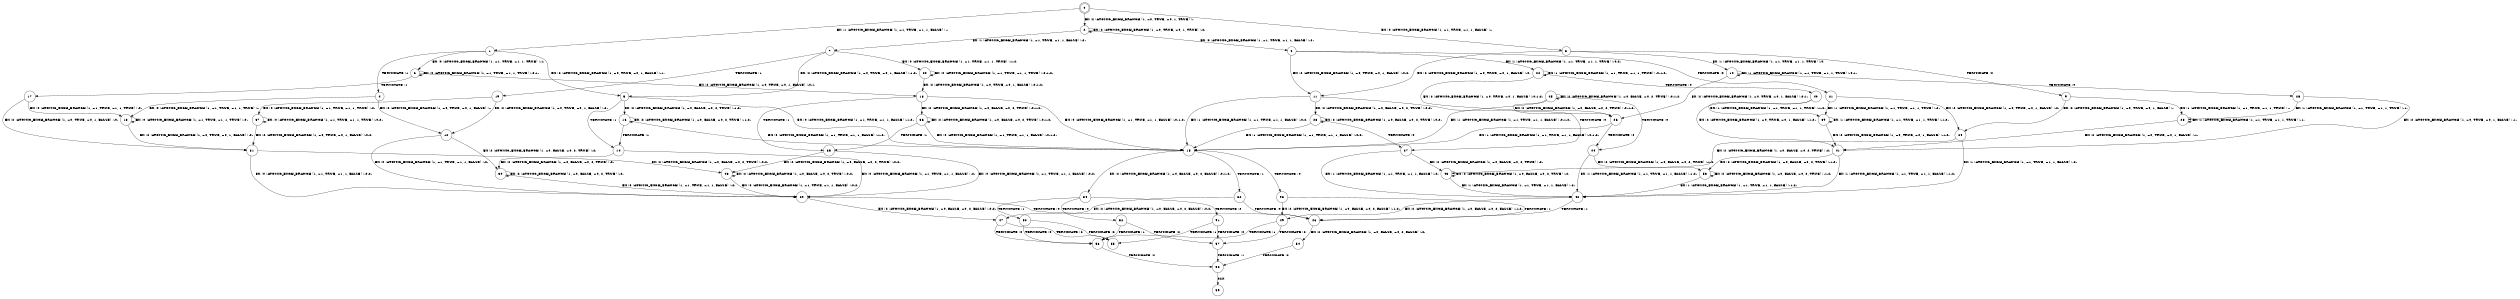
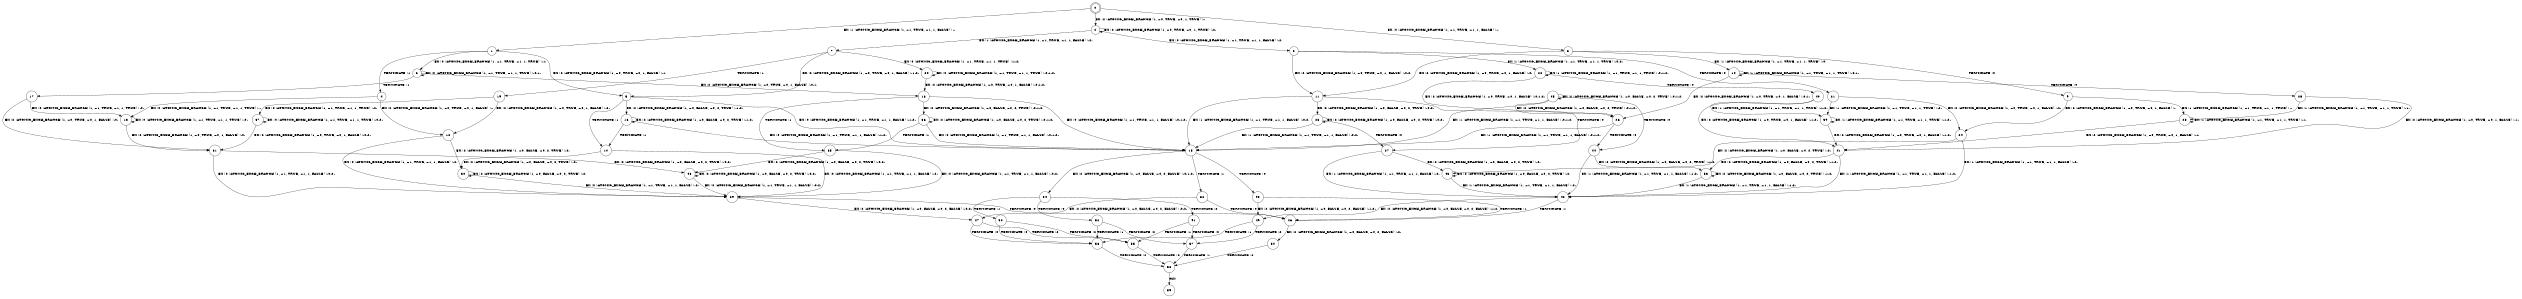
edge "55" -> "58": added, label "TERMINATE !0"
